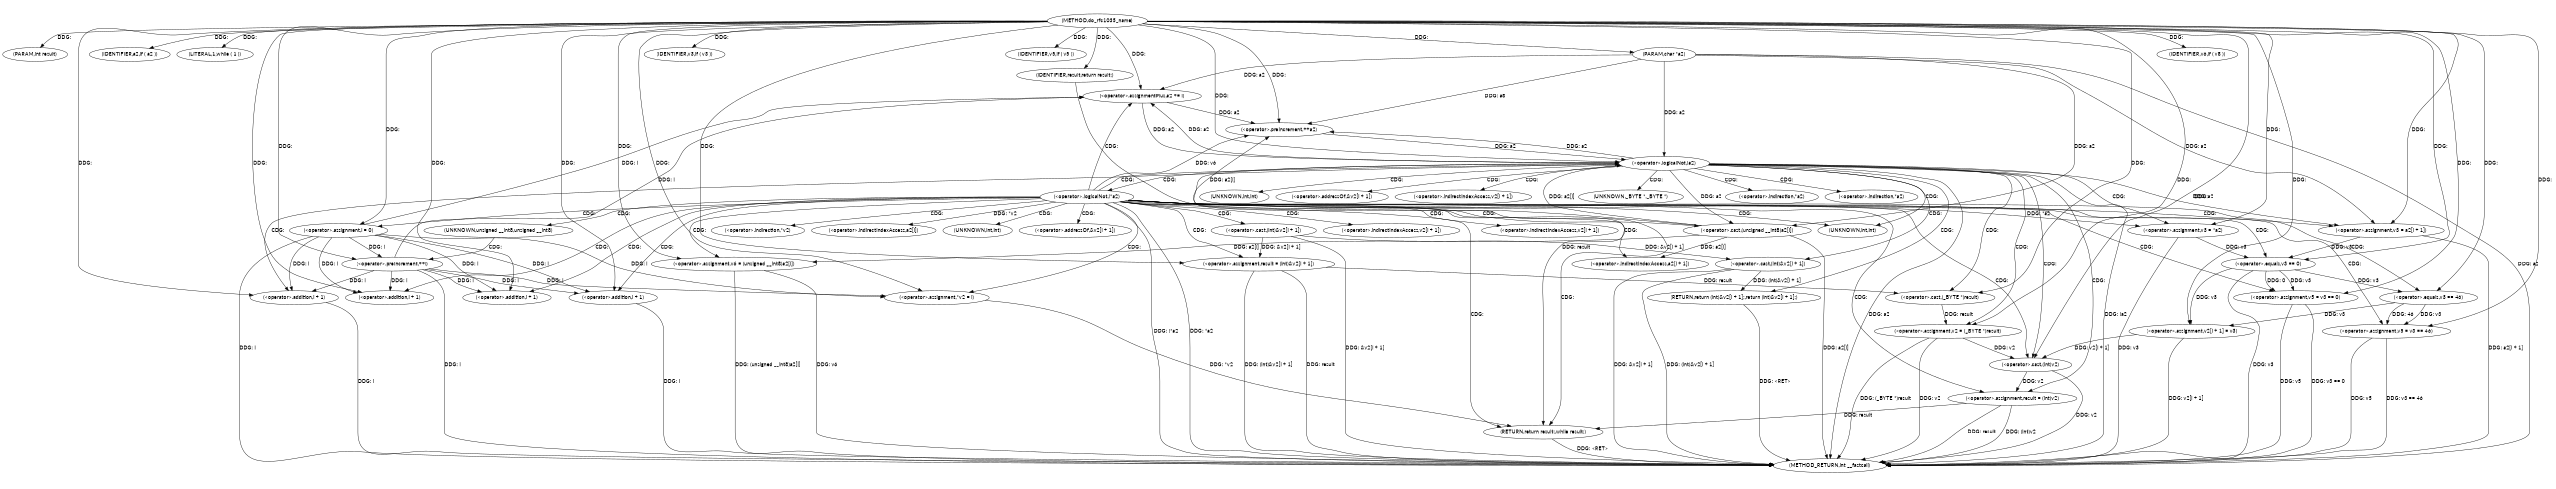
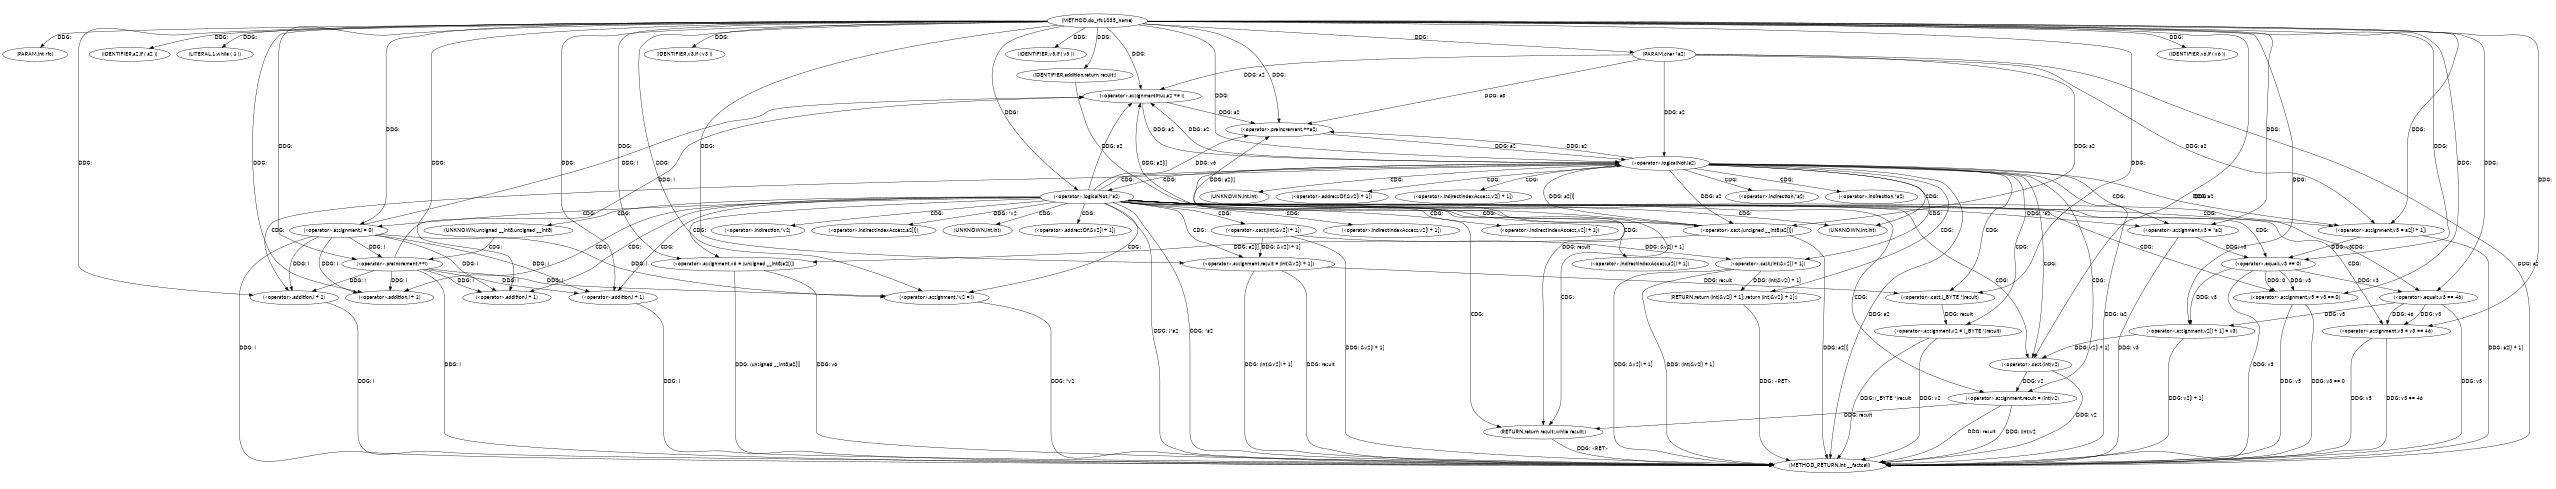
edge "(METHOD,do_rfc1035_name)" -> "(<operator>.assignment,v2 = (_BYTE *)result)": now "(METHOD,do_rfc1035_name)" -> "(<operator>.logicalNot,!*a2)"
node "(PARAM,int result)": label "(PARAM,int result)" -> "(PARAM,int rfc)"
node "(IDENTIFIER,v6,if ( v8 ))": label "(IDENTIFIER,v6,if ( v8 ))" -> "(IDENTIFIER,v6,if ( v6 ))"
node "(IDENTIFIER,result,return result;)": label "(IDENTIFIER,result,return result;)" -> "(IDENTIFIER,addition,return result;)"
edge "(<operator>.logicalNot,!*a2)" -> "(<operator>.assignmentPlus,a2 += i)": label "CDG: " -> "DDG: a2"
node "(UNKNOWN,_BYTE *,_BYTE *)": removed
edge "(<operator>.cast,(unsigned __int8)a2[i])" -> "(<operator>.indirectIndexAccess,a2[i + 1])": now "(<operator>.cast,(unsigned __int8)a2[i])" -> "(<operator>.assignmentPlus,a2 += i)"
edge "(<operator>.assignment,v2 = (_BYTE *)result)" -> "(<operator>.cast,(int)v2)": removed, label "DDG: v2"
edge "(<operator>.assignment,*v2 = i)" -> "(RETURN,return result;,while result;)": now "(<operator>.assignment,*v2 = i)" -> "(METHOD_RETURN,int __fastcall)"
edge "(<operator>.equals,v3 == 46)" -> "(METHOD_RETURN,int __fastcall)": added, label "DDG: v3"
